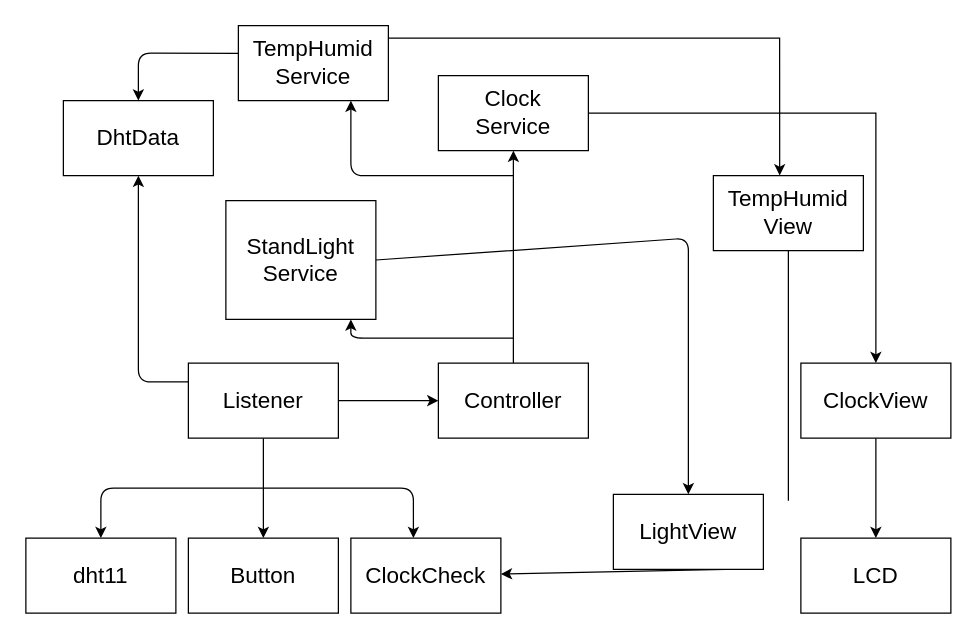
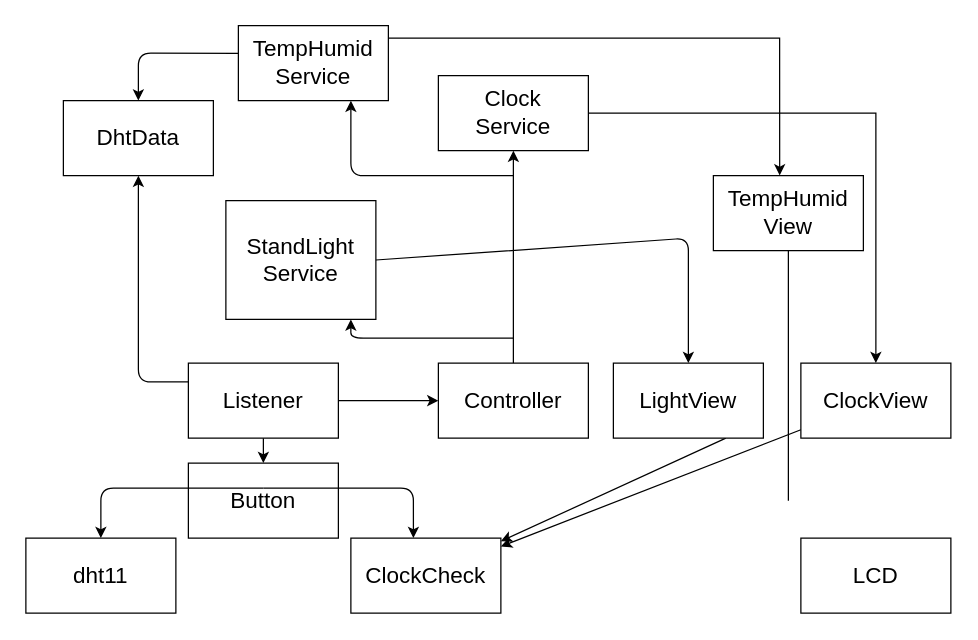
edge "ClockView" -> "LCD": now "ClockView" -> "ClockCheck"
node "LightView": moved (688, 532) -> (688, 401)
node "Button": moved (263, 576) -> (263, 501)
